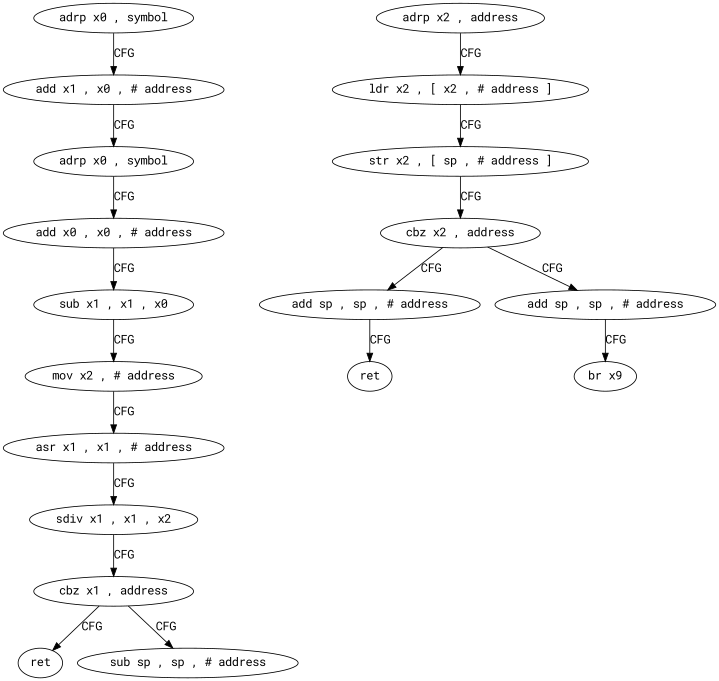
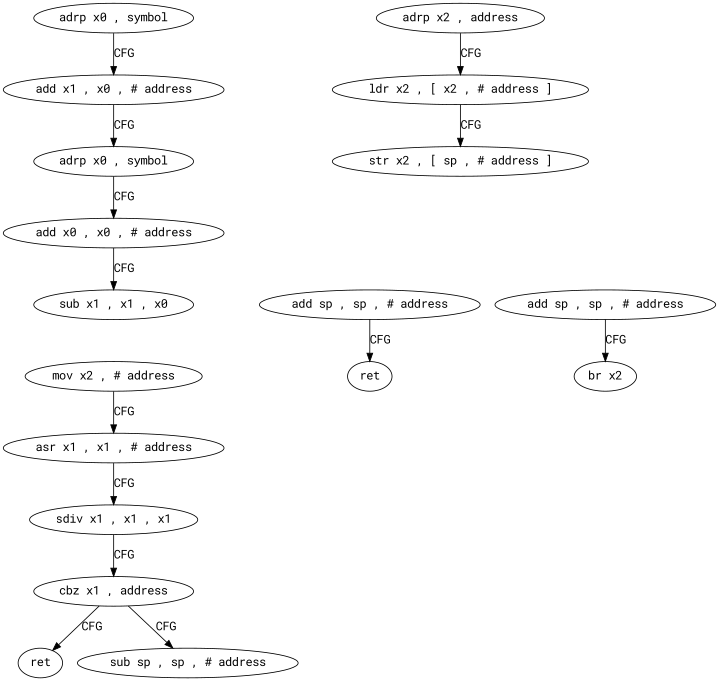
node "cbz x2 , address": removed
edge "sub x1 , x1 , x0" -> "mov x2 , # address": removed, label "CFG"
node "br x9": label "br x9" -> "br x2"
node "sdiv x1 , x1 , x2": label "sdiv x1 , x1 , x2" -> "sdiv x1 , x1 , x1"
